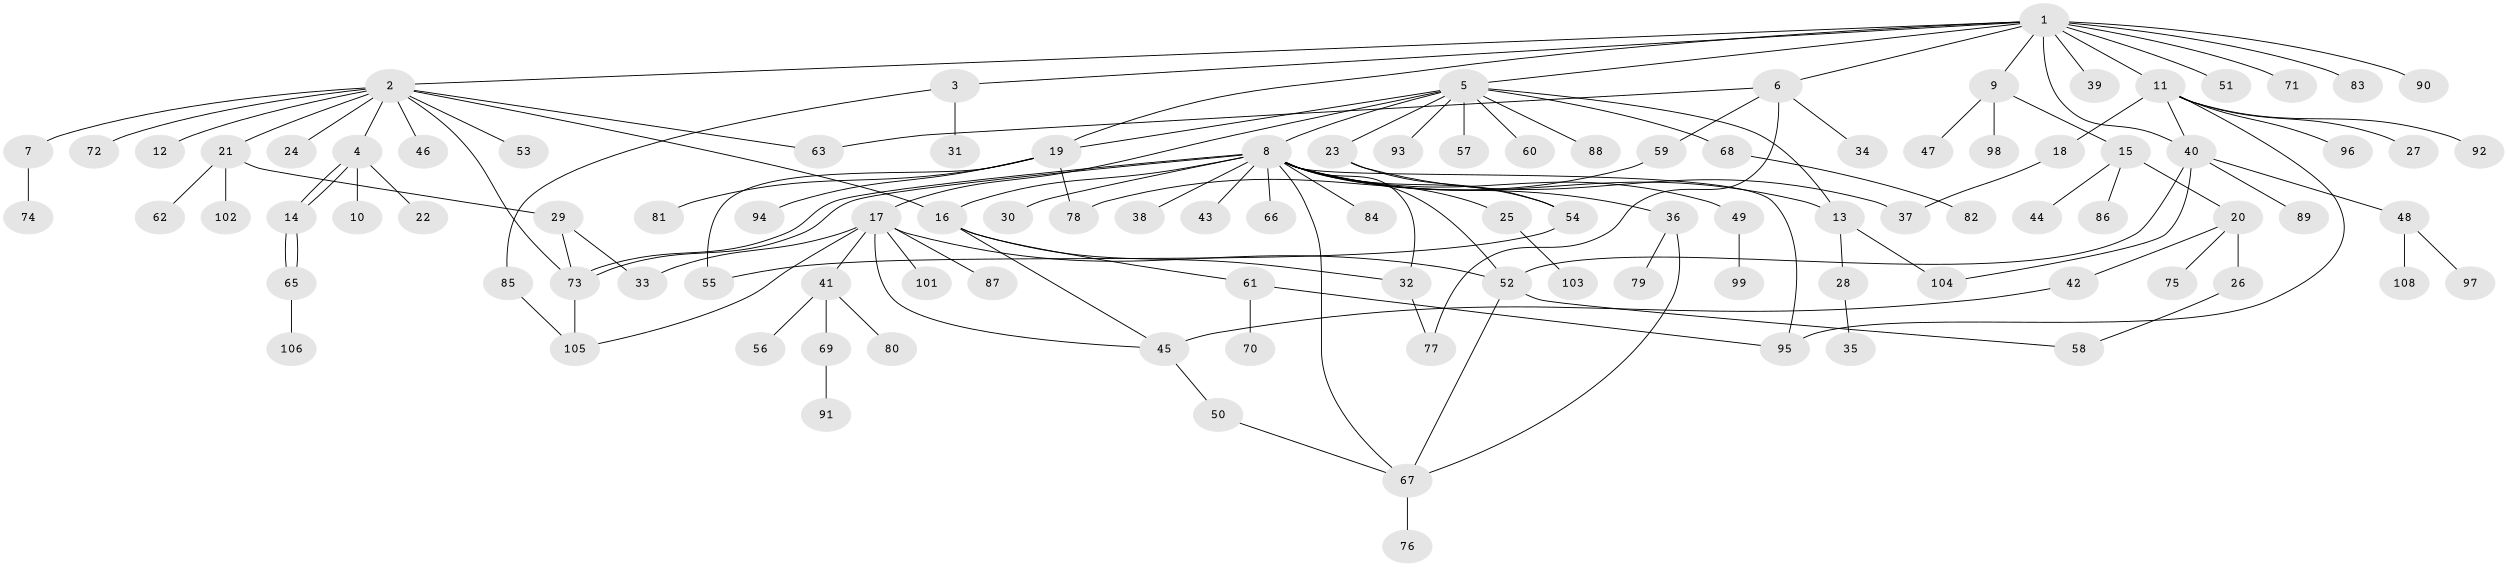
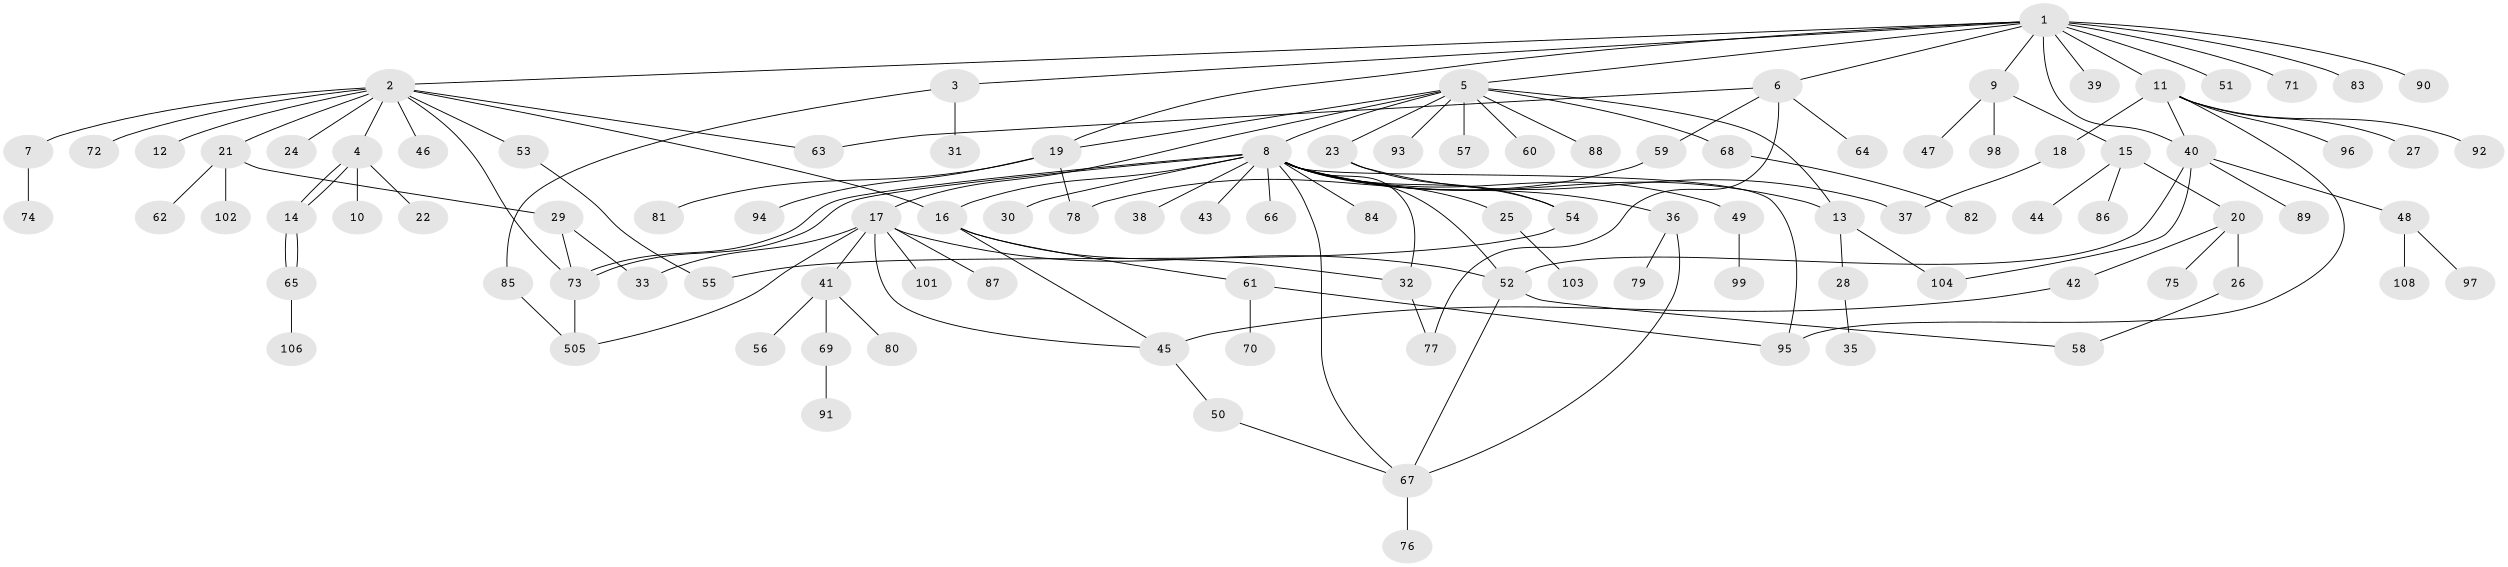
node "34": label "34" -> "64"
edge "19" -- "55": now "53" -- "55"
node "105": label "105" -> "505"
